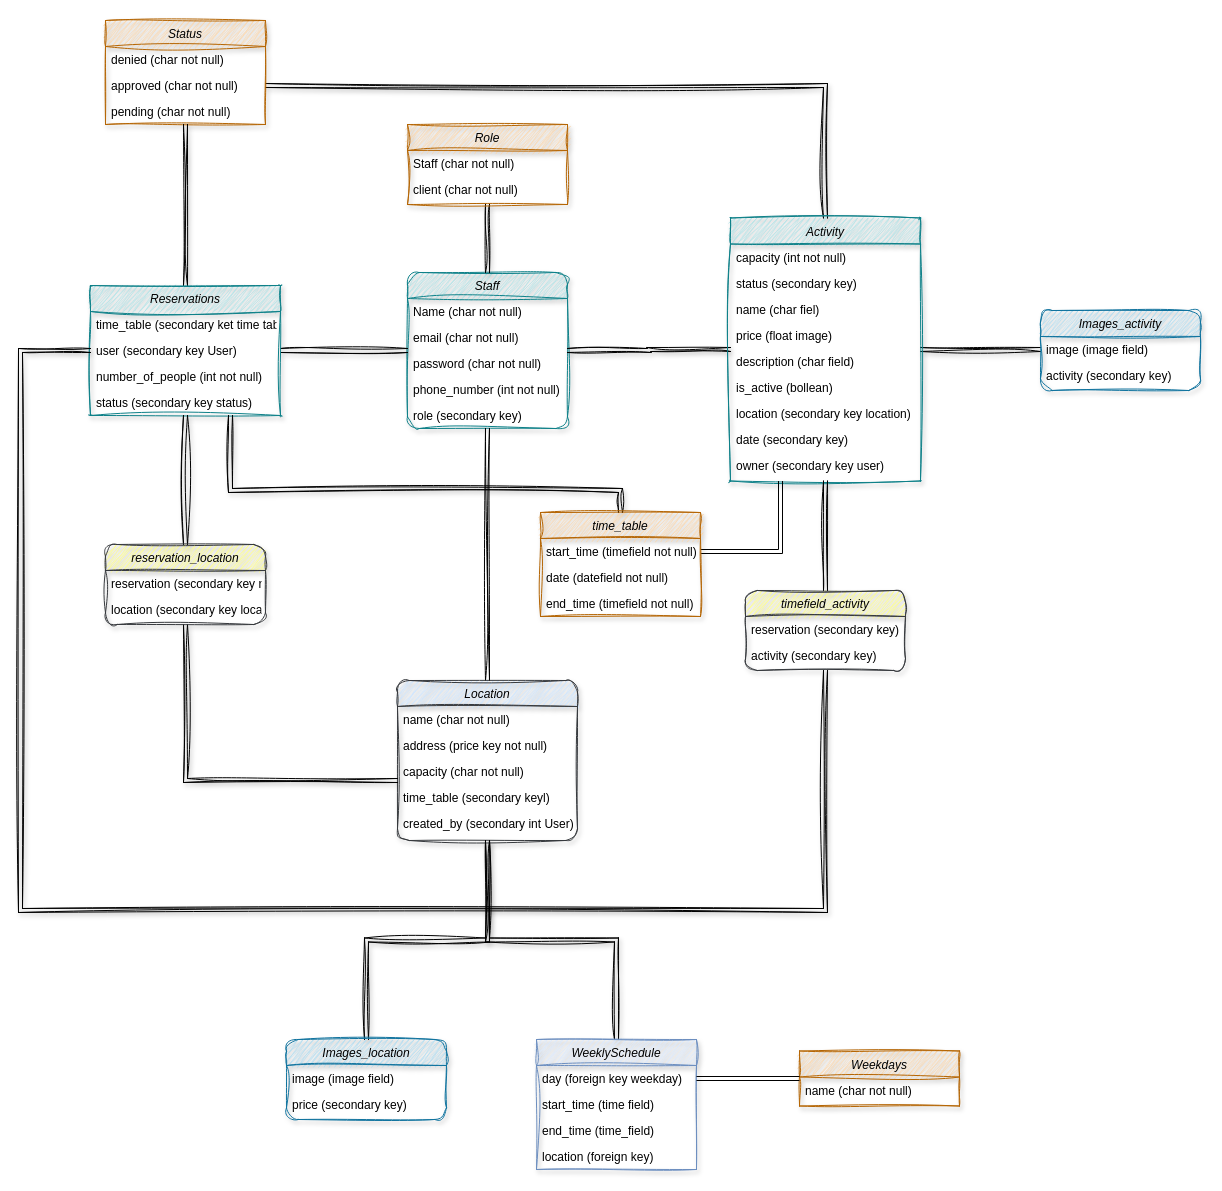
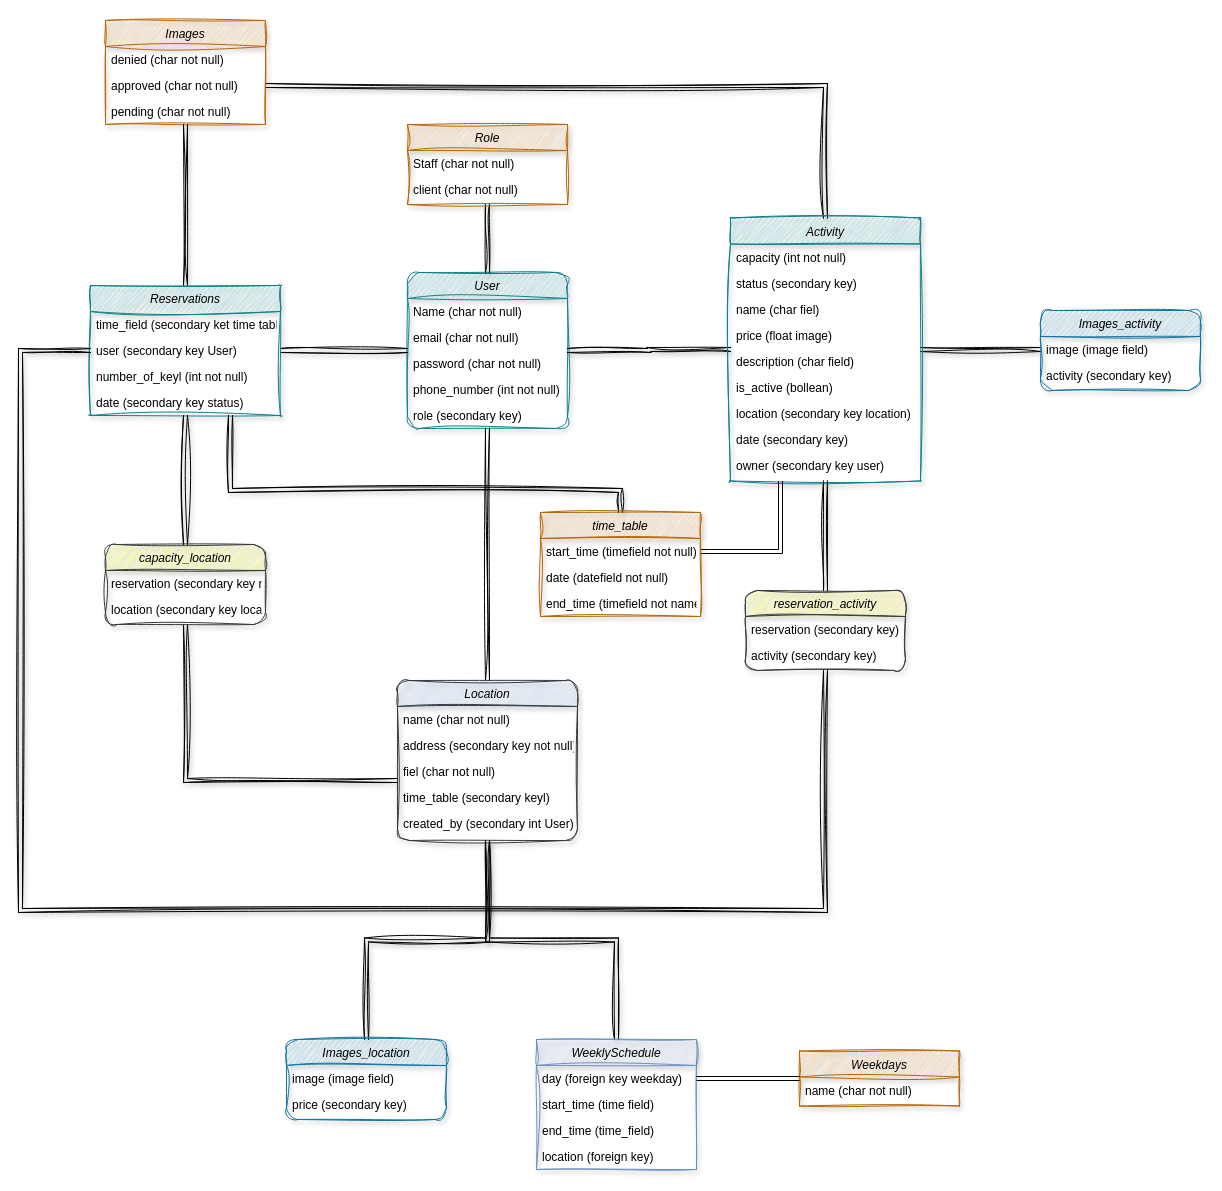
node "Status": label "Status" -> "Images"
node "Staff": label "Staff" -> "User"
node "time_table (secondary ket time table)": label "time_table (secondary ket time table)" -> "time_field (secondary ket time table)"
node "number_of_people (int not null)": label "number_of_people (int not null)" -> "number_of_keyl (int not null)"
node "status (secondary key status)": label "status (secondary key status)" -> "date (secondary key status)"
node "reservation_location": label "reservation_location" -> "capacity_location"
node "end_time (timefield not null)": label "end_time (timefield not null)" -> "end_time (timefield not name)"
node "timefield_activity": label "timefield_activity" -> "reservation_activity"
node "address (price key not null)": label "address (price key not null)" -> "address (secondary key not null)"
node "capacity (char not null)": label "capacity (char not null)" -> "fiel (char not null)"
